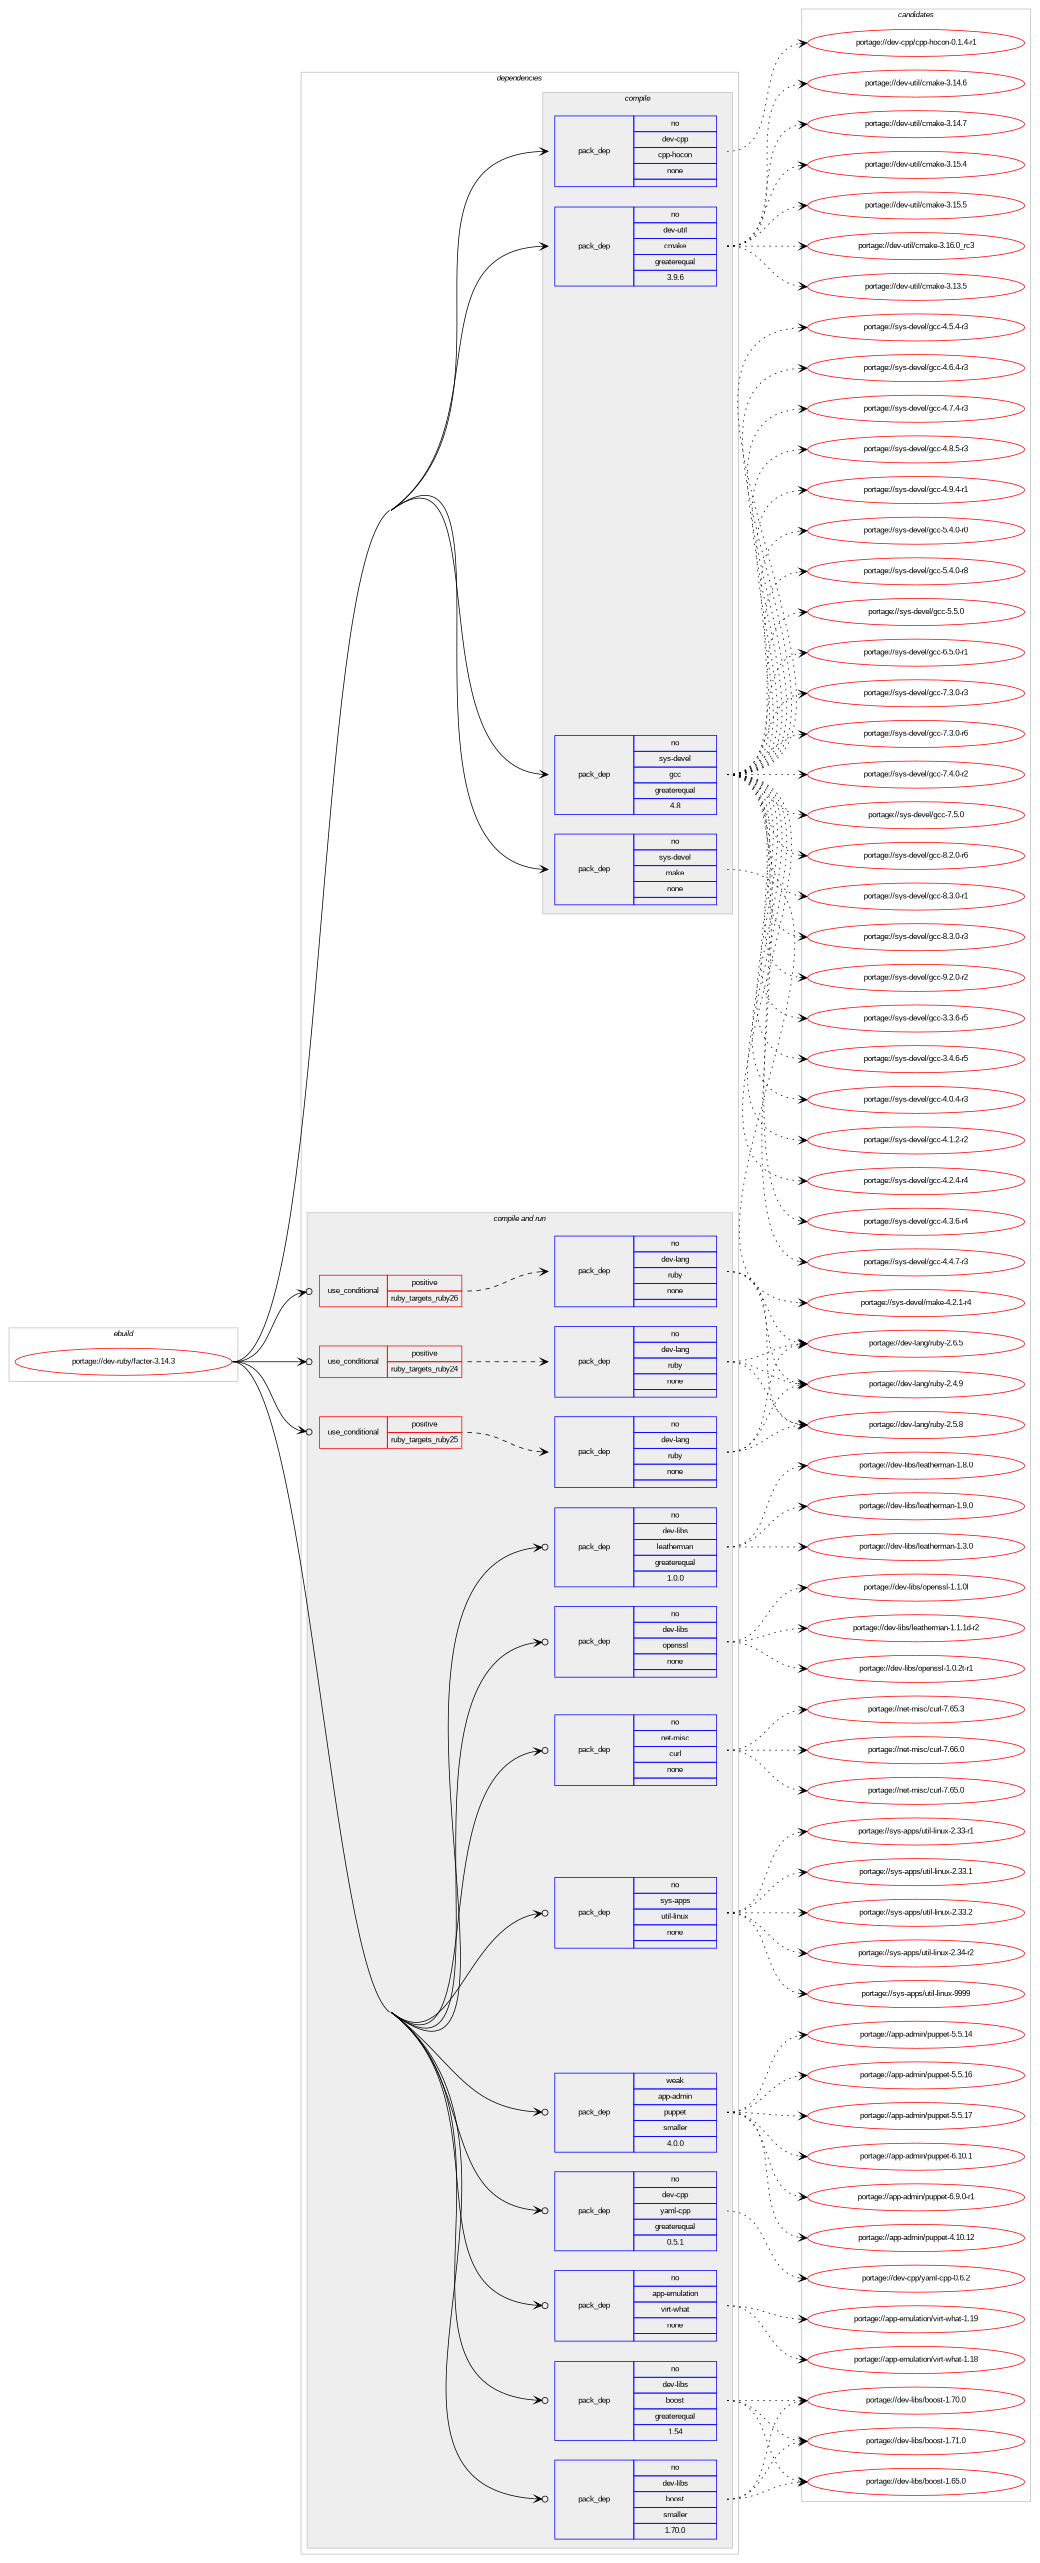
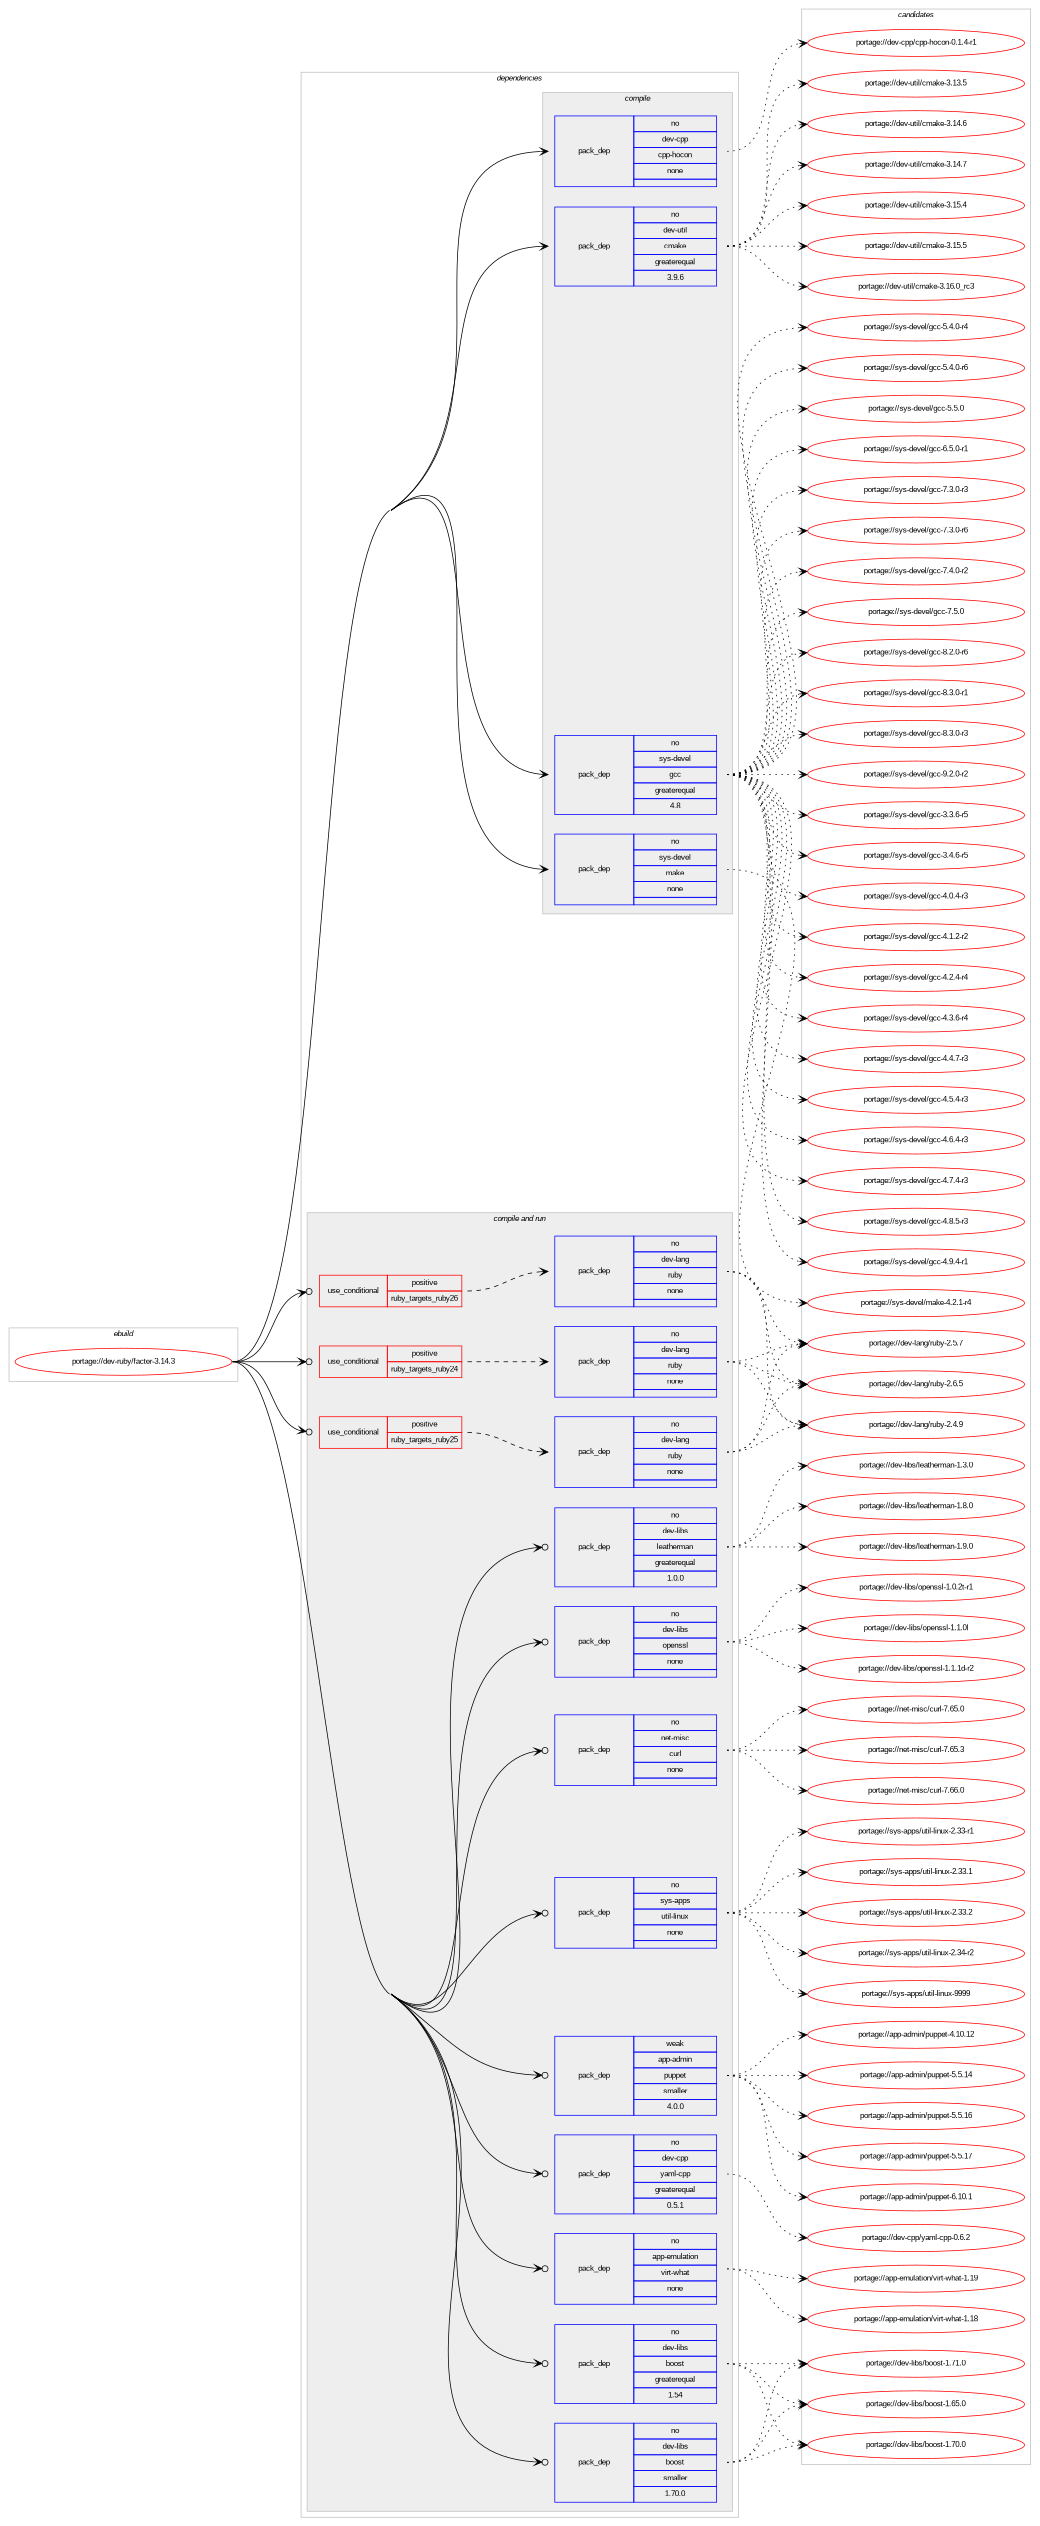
node "portage://sys-devel/gcc-5.4.0-r0": label "portage://sys-devel/gcc-5.4.0-r0" -> "portage://sys-devel/gcc-5.4.0-r4"
node "portage://sys-devel/gcc-5.4.0-r8": label "portage://sys-devel/gcc-5.4.0-r8" -> "portage://sys-devel/gcc-5.4.0-r6"
node "portage://dev-lang/ruby-2.5.8": label "portage://dev-lang/ruby-2.5.8" -> "portage://dev-lang/ruby-2.5.7"
node "portage://dev-libs/leatherman-1.1.1d-r2": label "portage://dev-libs/leatherman-1.1.1d-r2" -> "portage://dev-libs/openssl-1.1.1d-r2"
node "portage://app-admin/puppet-6.9.0-r1": removed
